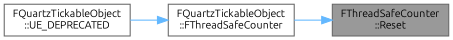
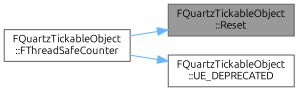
edge "FQuartzTickableObject ::UE_DEPRECATED" -> "FQuartzTickableObject ::FThreadSafeCounter": reversed
node "FThreadSafeCounter ::Reset": label "FThreadSafeCounter ::Reset" -> "FQuartzTickableObject ::Reset"
